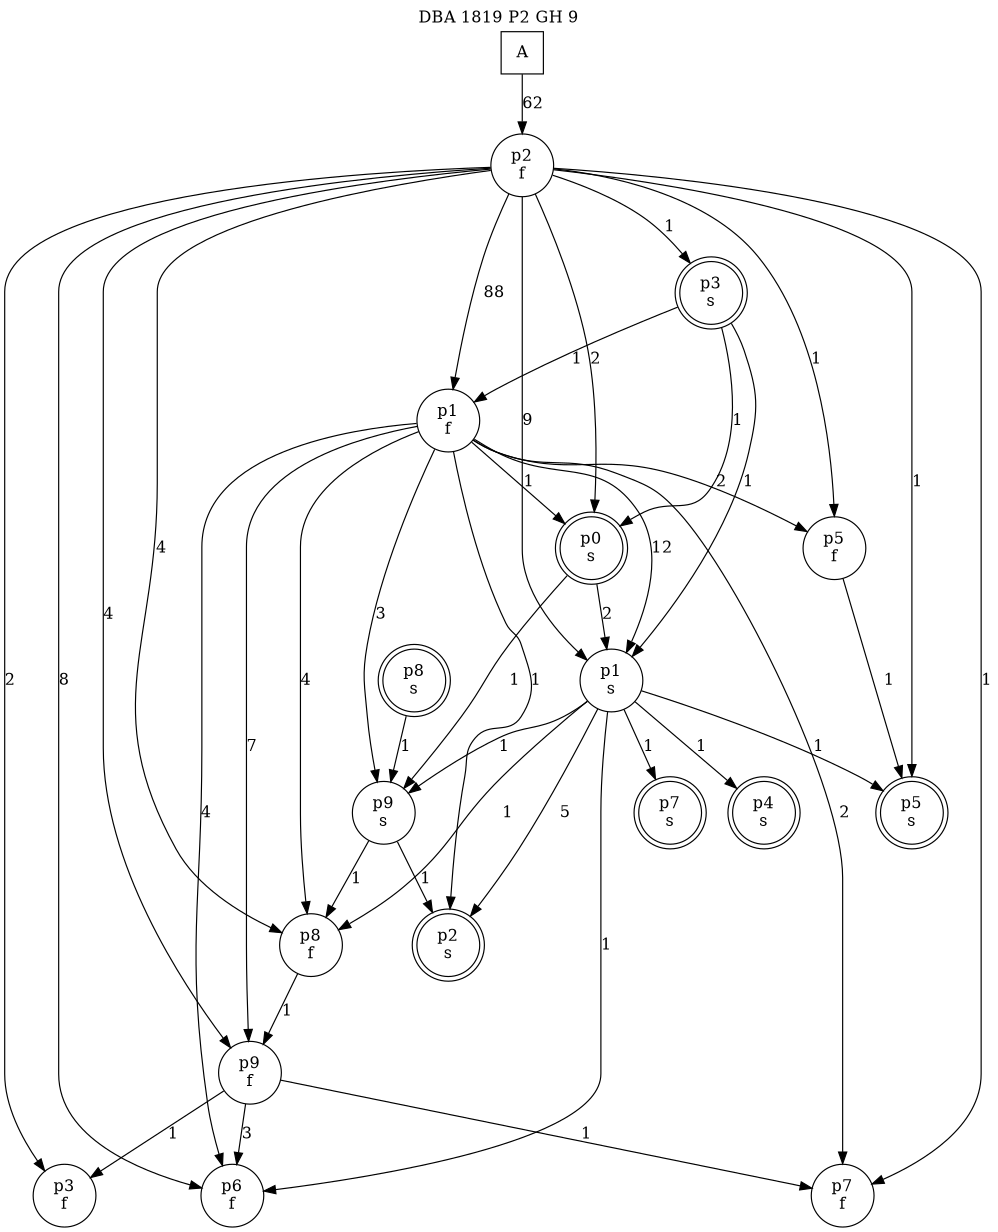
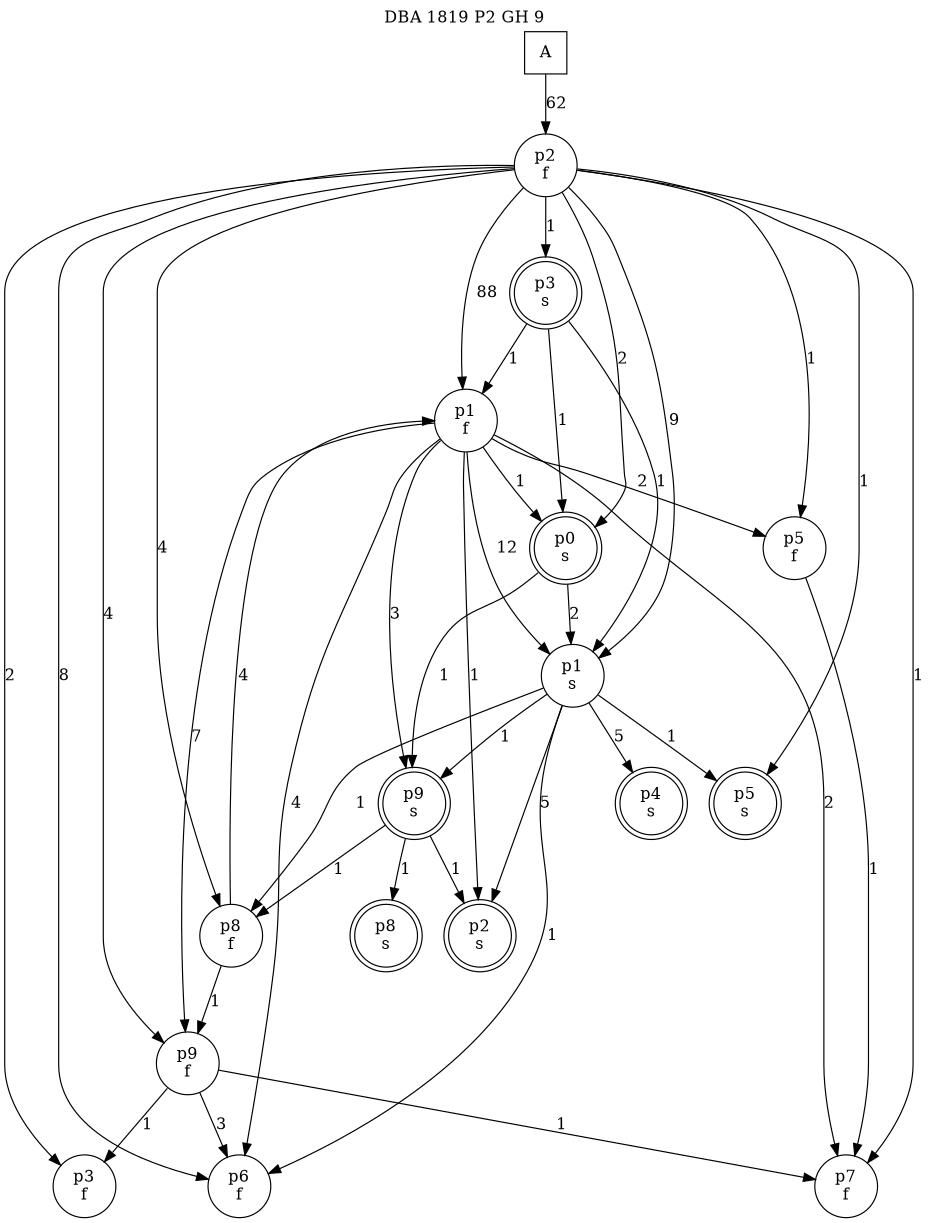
edge "p1 f" -> "p8 f": reversed
edge "p5 f" -> "p5 s": now "p5 f" -> "p7 f"
edge "p8 s" -> "p9 s": reversed
edge "p1 s" -> "p4 s": label "1" -> "5"
node "p9 s": shape circle -> doublecircle
node "p7 s": removed
